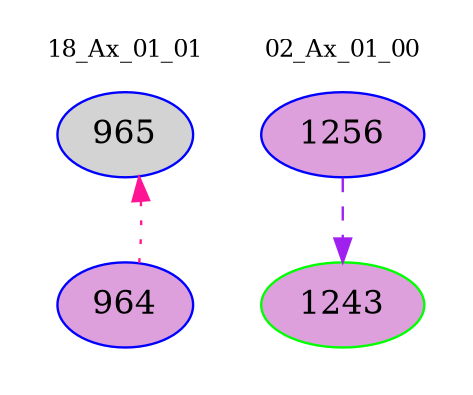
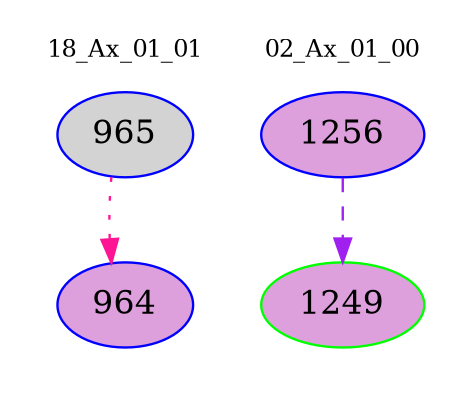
edge "964" -> "965": reversed
node "1243": label "1243" -> "1249"
